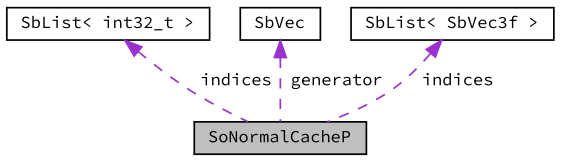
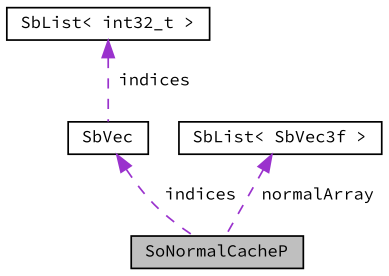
edge "SoNormalCacheP" -> "SbVec": label " generator" -> " indices"
edge "SoNormalCacheP" -> "SbList< SbVec3f >": label " indices" -> " normalArray"
edge "SoNormalCacheP" -> "SbList< int32_t >": now "SbVec" -> "SbList< int32_t >"
